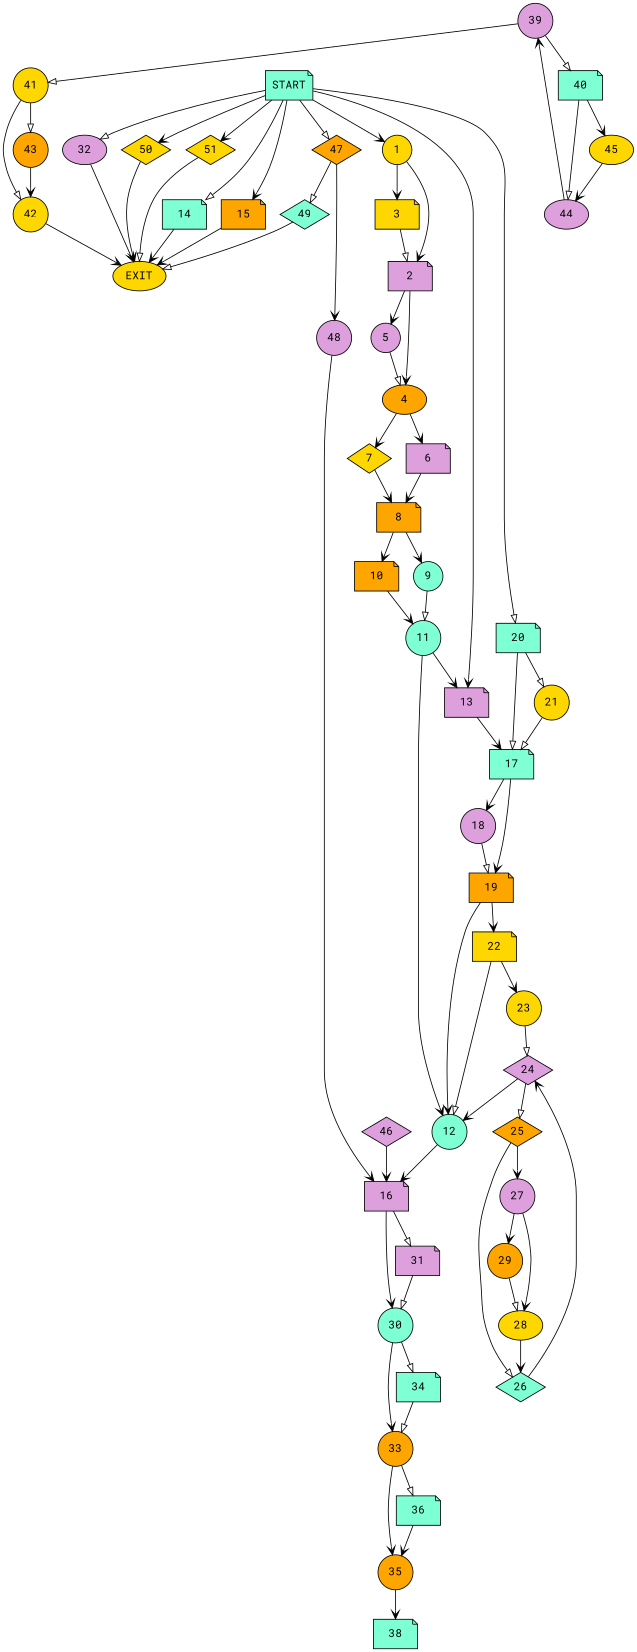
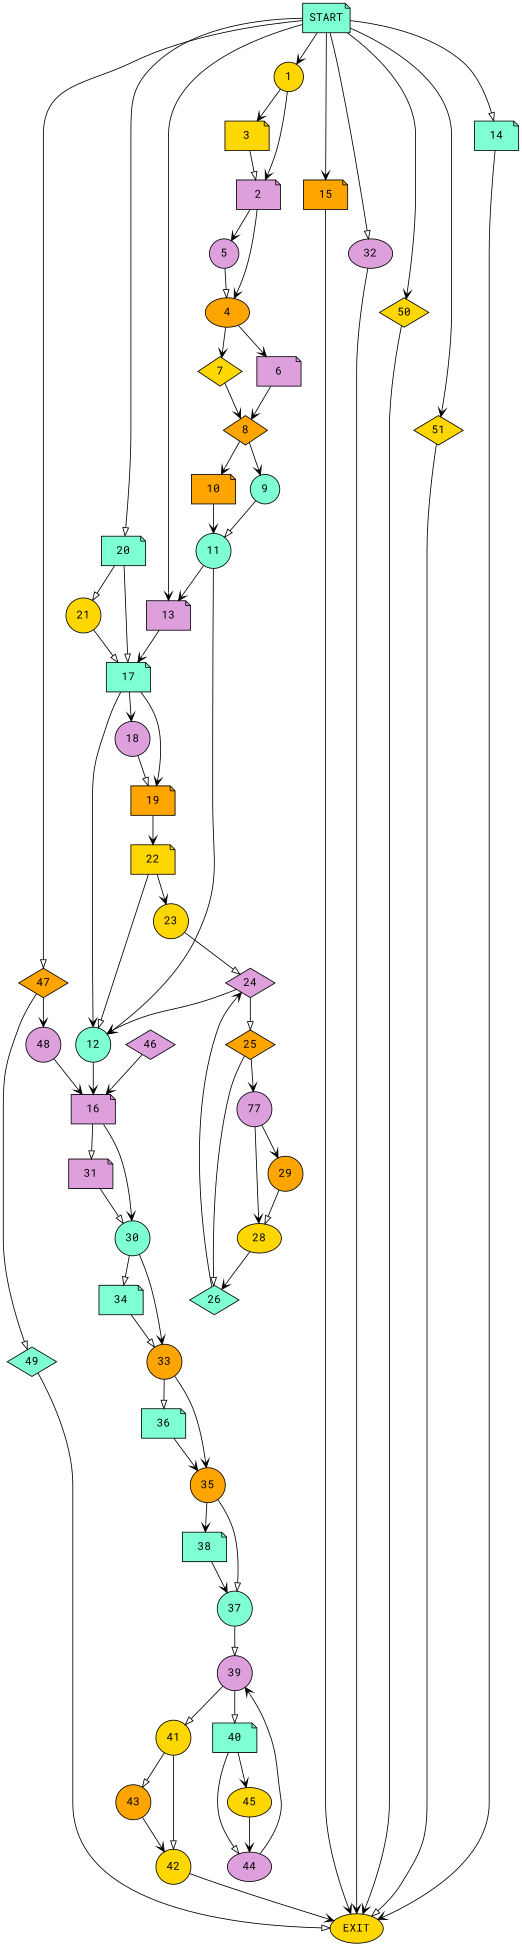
node "8": shape note -> diamond
edge "19" -> "12": now "17" -> "12"
node "27": label "27" -> "77"
node "37": added
